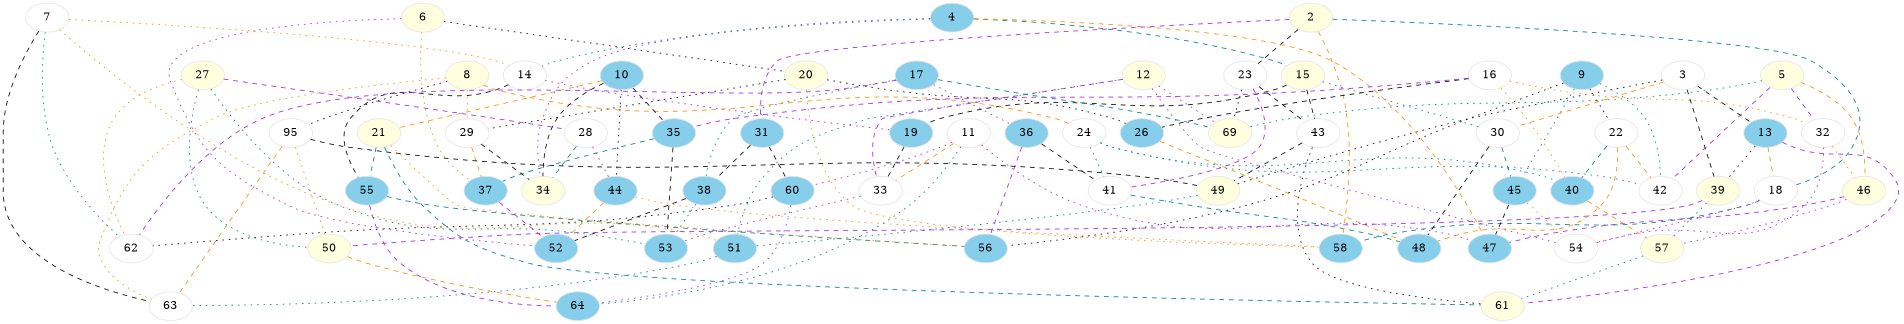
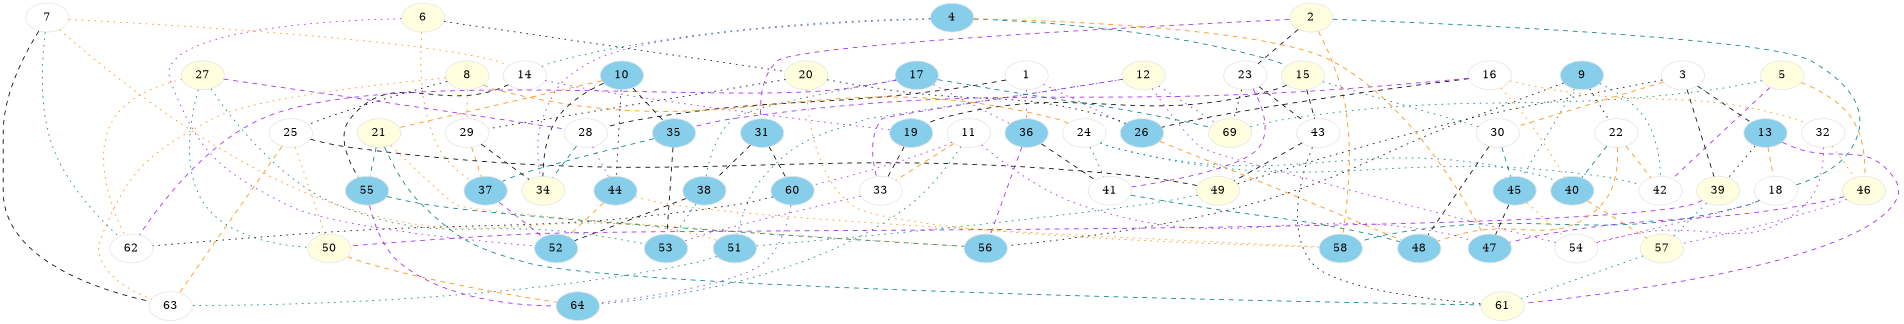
node "1": added
edge "5" -- "32": removed
node "95": label "95" -> "25"
